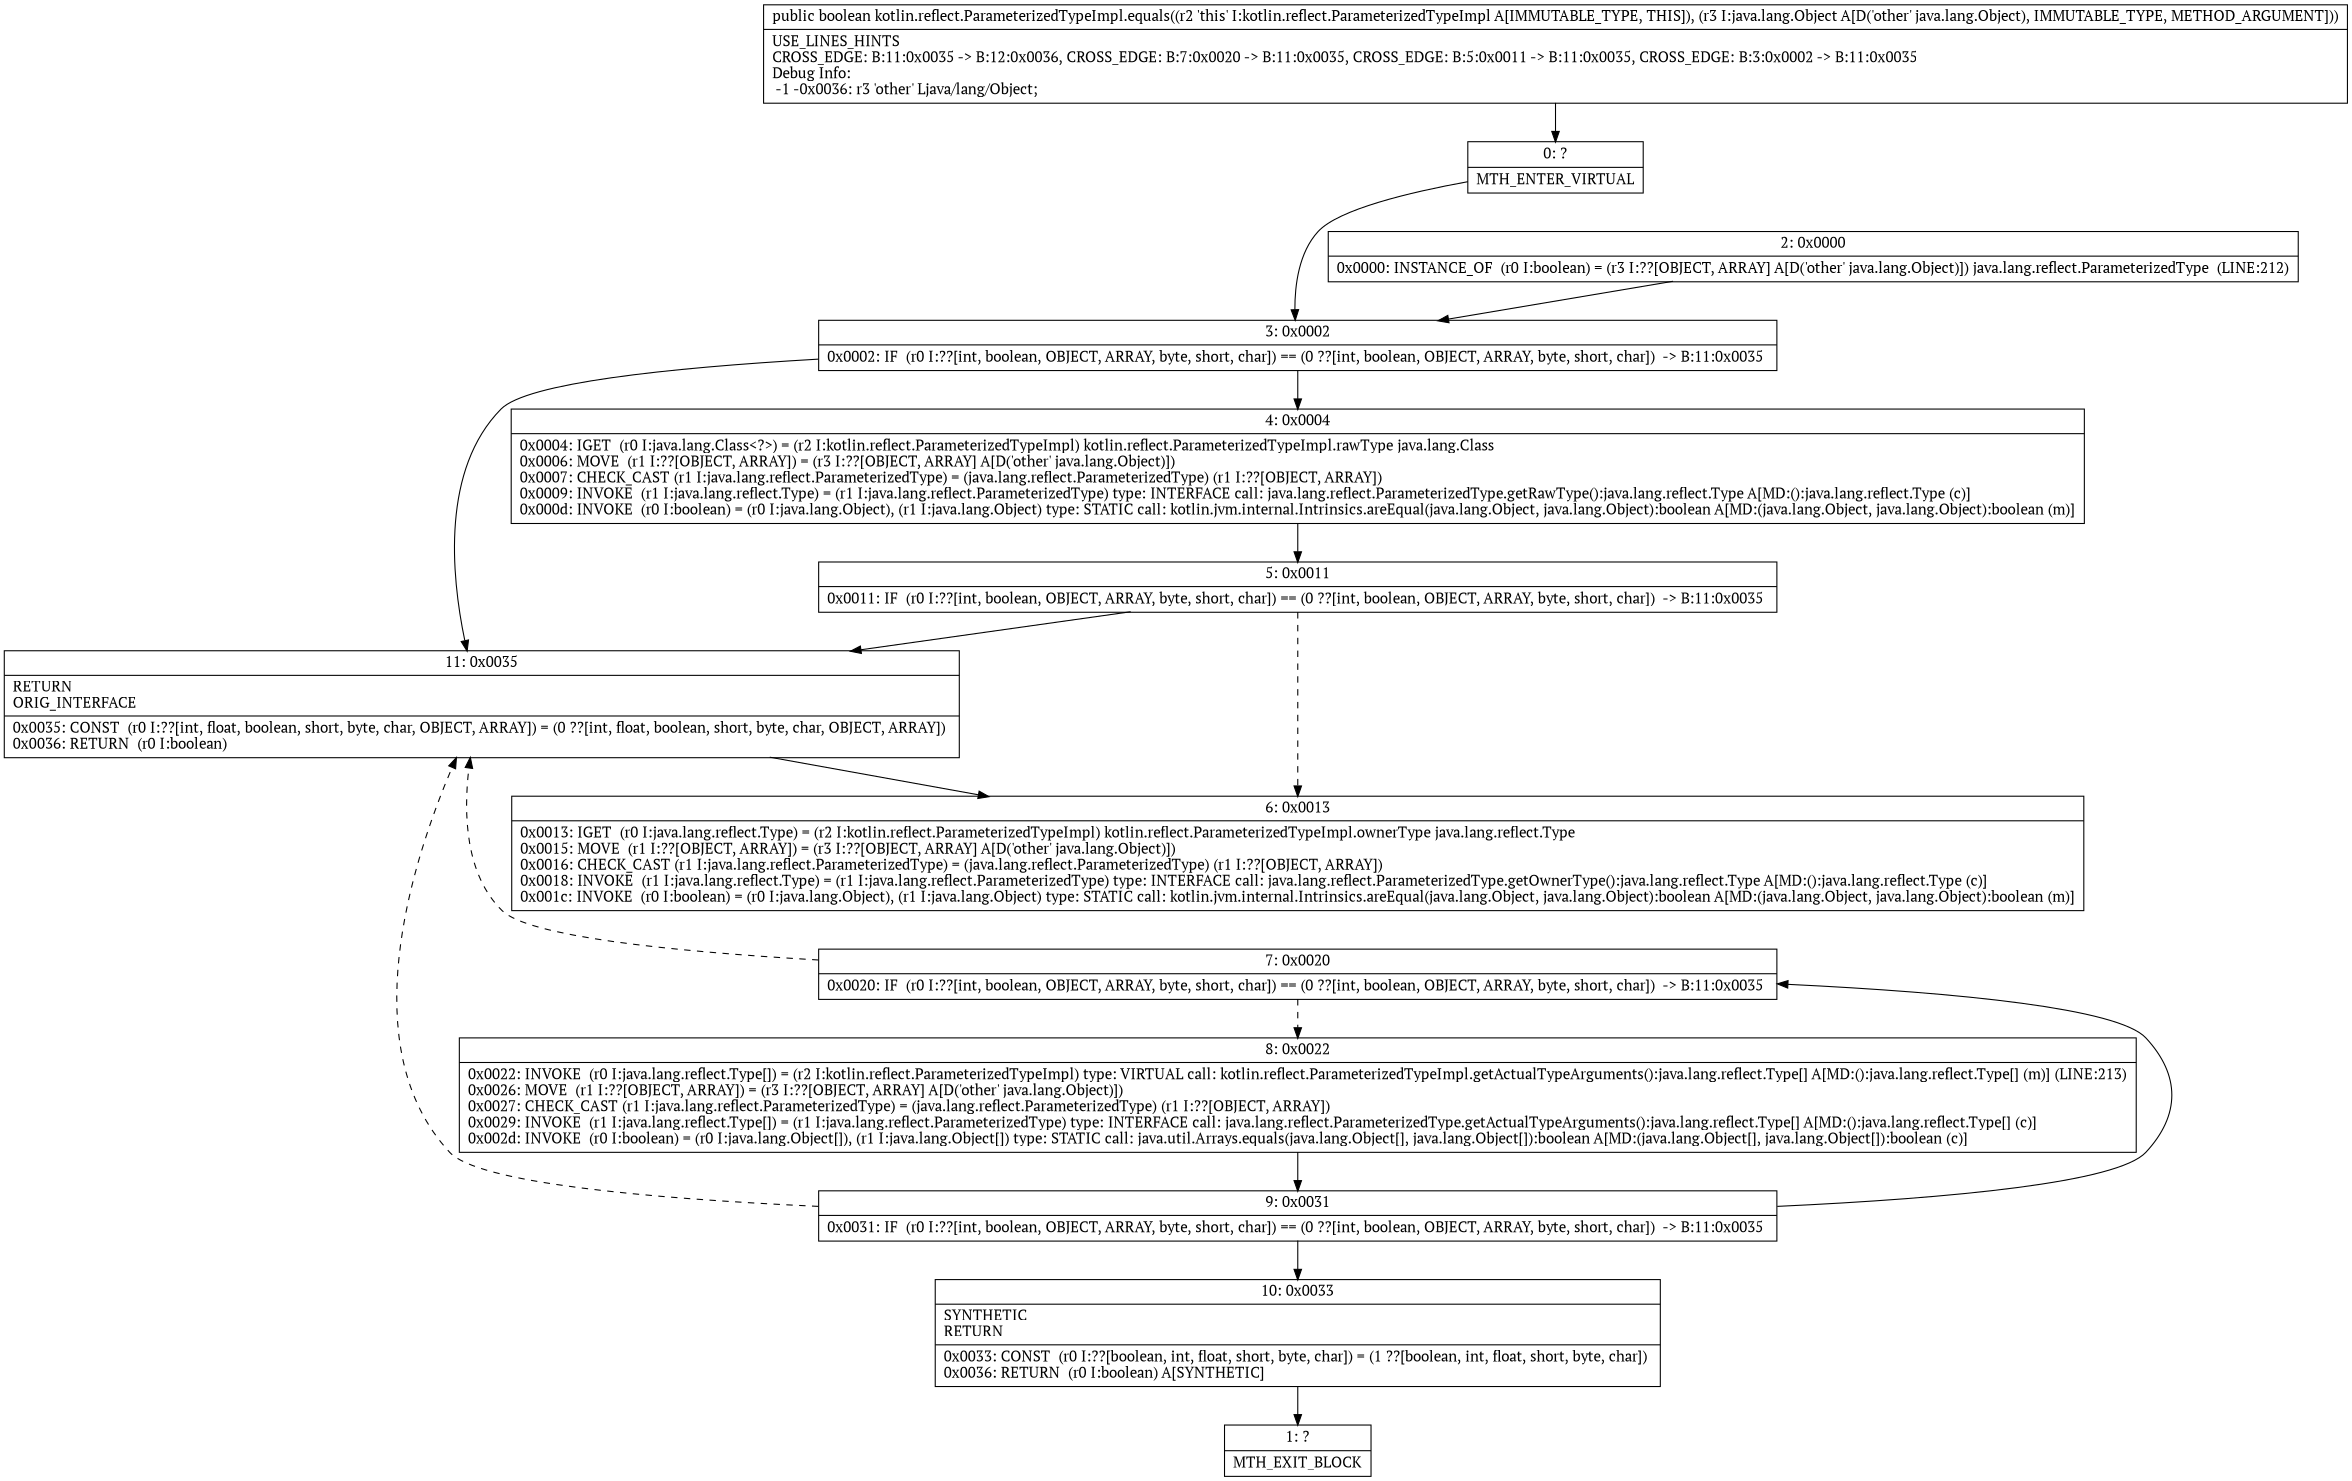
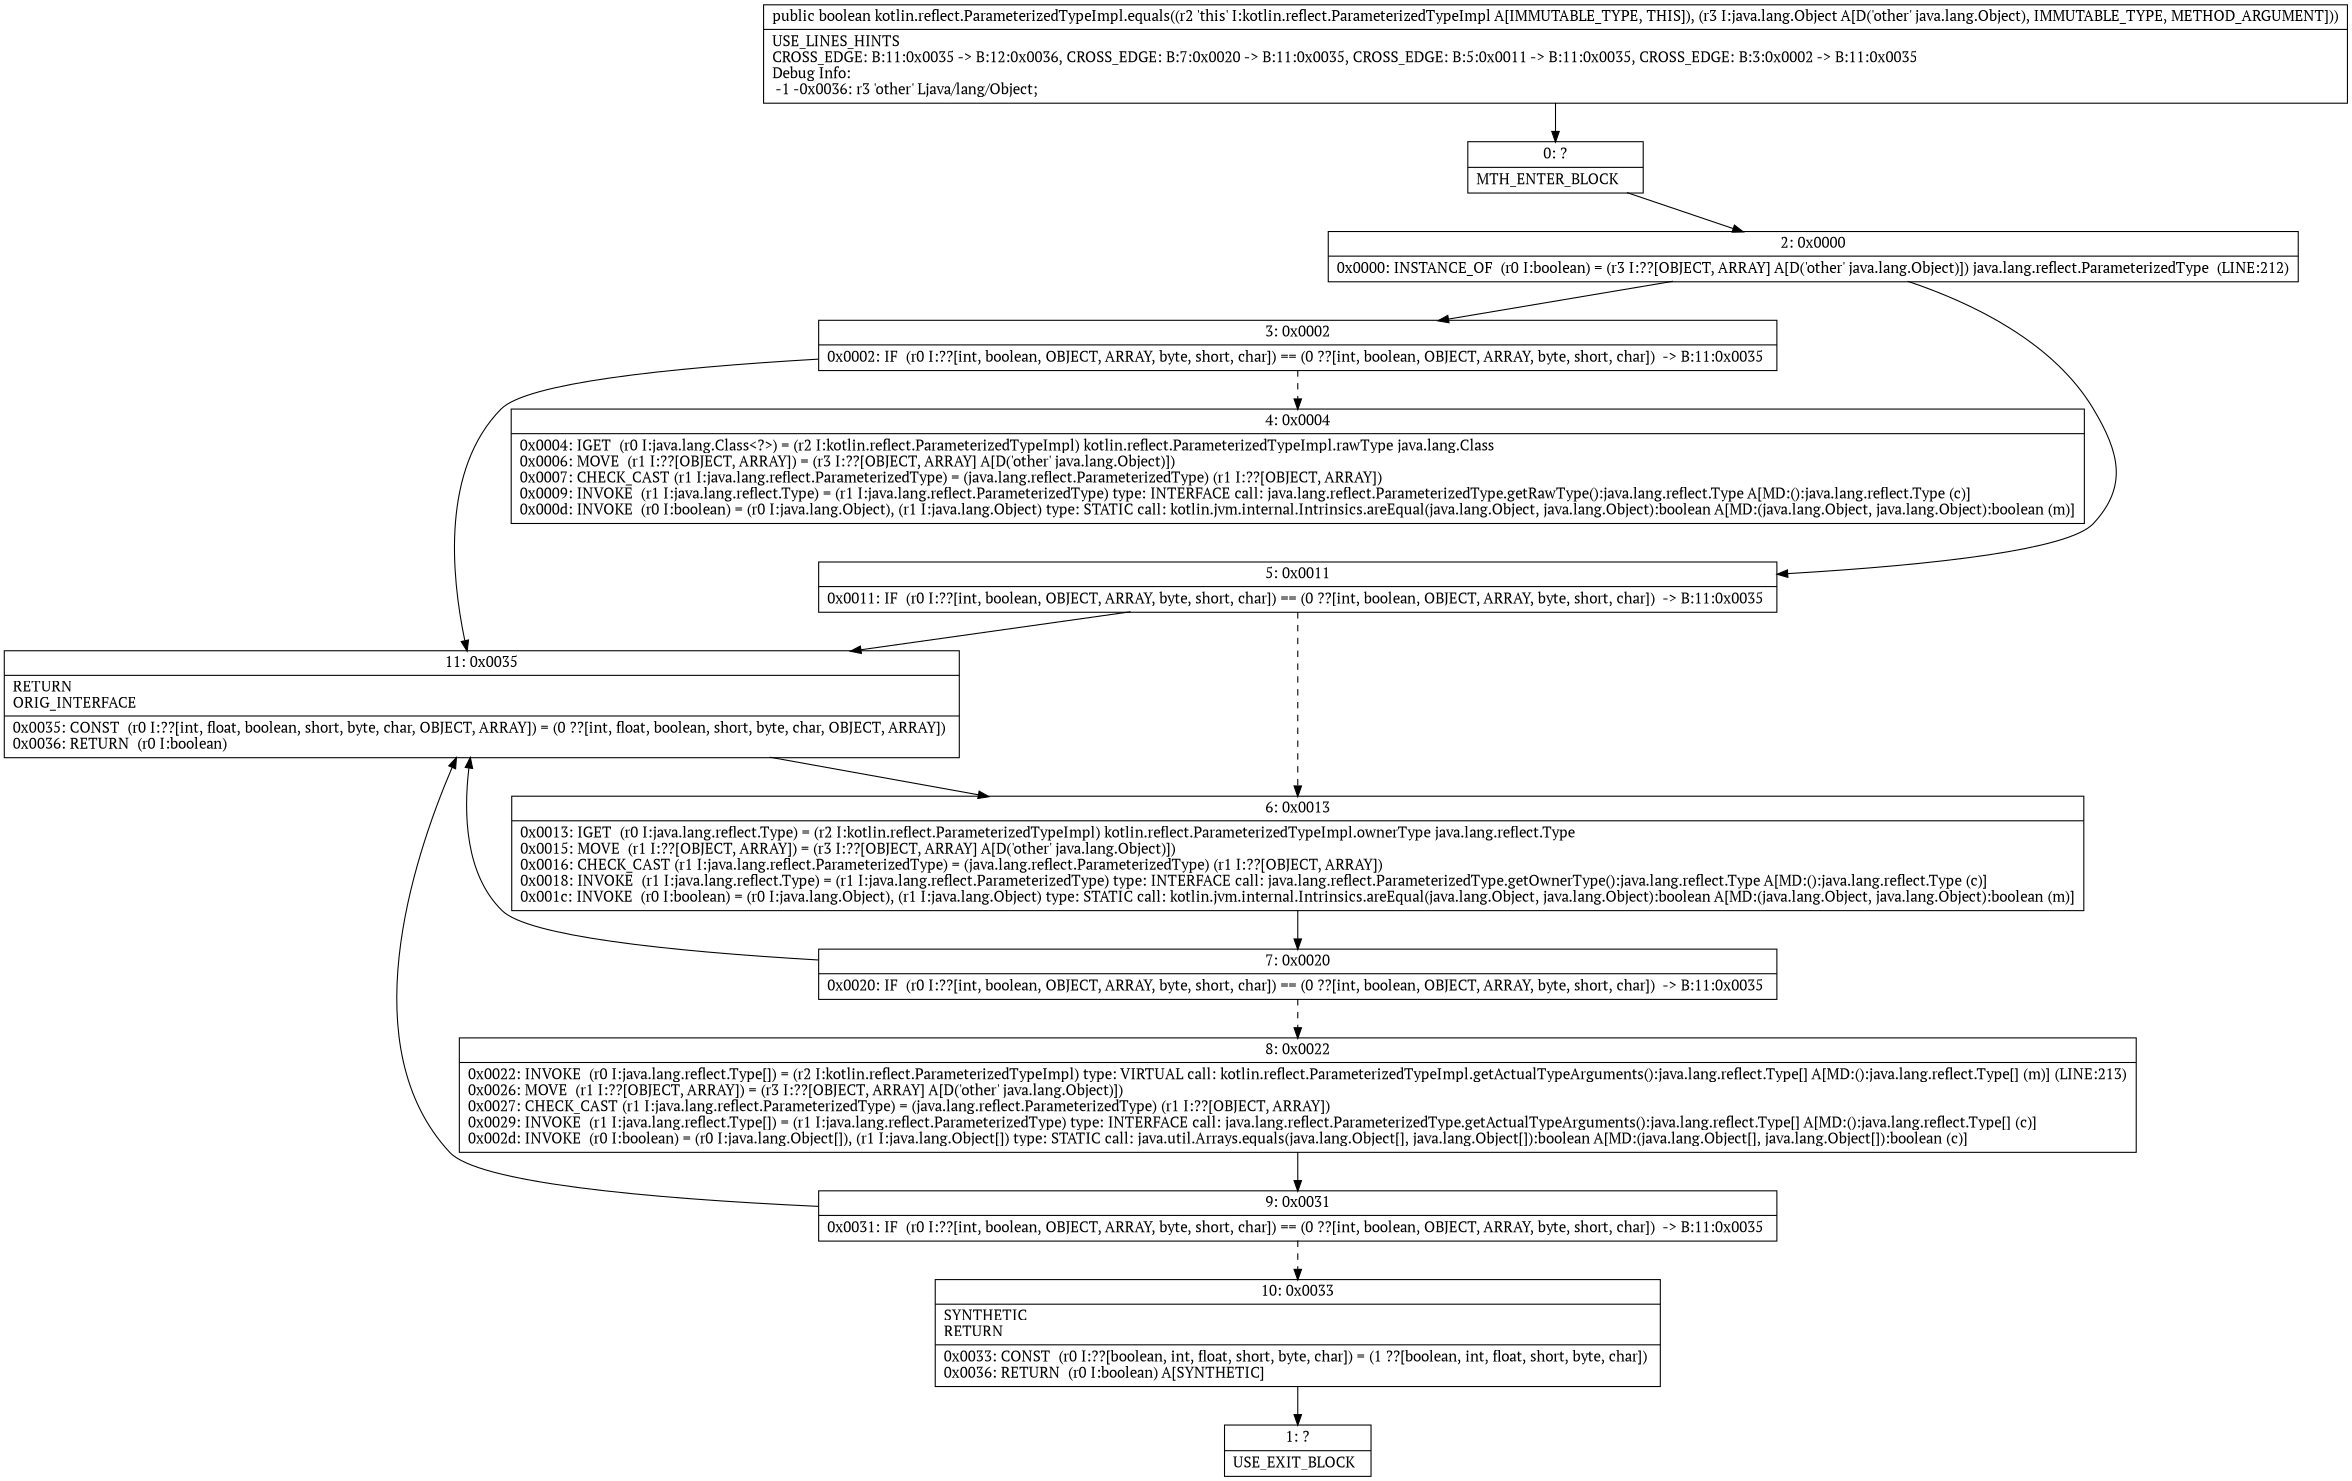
node "0: ?": text "MTH_ENTER_VIRTUAL" -> "MTH_ENTER_BLOCK"
edge "0: ?" -> "3: 0x0002": now "0: ?" -> "2: 0x0000"
edge "3: 0x0002" -> "4: 0x0004": style solid -> dashed
edge "4: 0x0004" -> "5: 0x0011": now "2: 0x0000" -> "5: 0x0011"
edge "7: 0x0020" -> "11: 0x0035": style dashed -> solid
edge "9: 0x0031" -> "7: 0x0020": now "6: 0x0013" -> "7: 0x0020"
edge "9: 0x0031" -> "11: 0x0035": style dashed -> solid
edge "9: 0x0031" -> "10: 0x0033": style solid -> dashed
node "1: ?": text "MTH_EXIT_BLOCK" -> "USE_EXIT_BLOCK"
